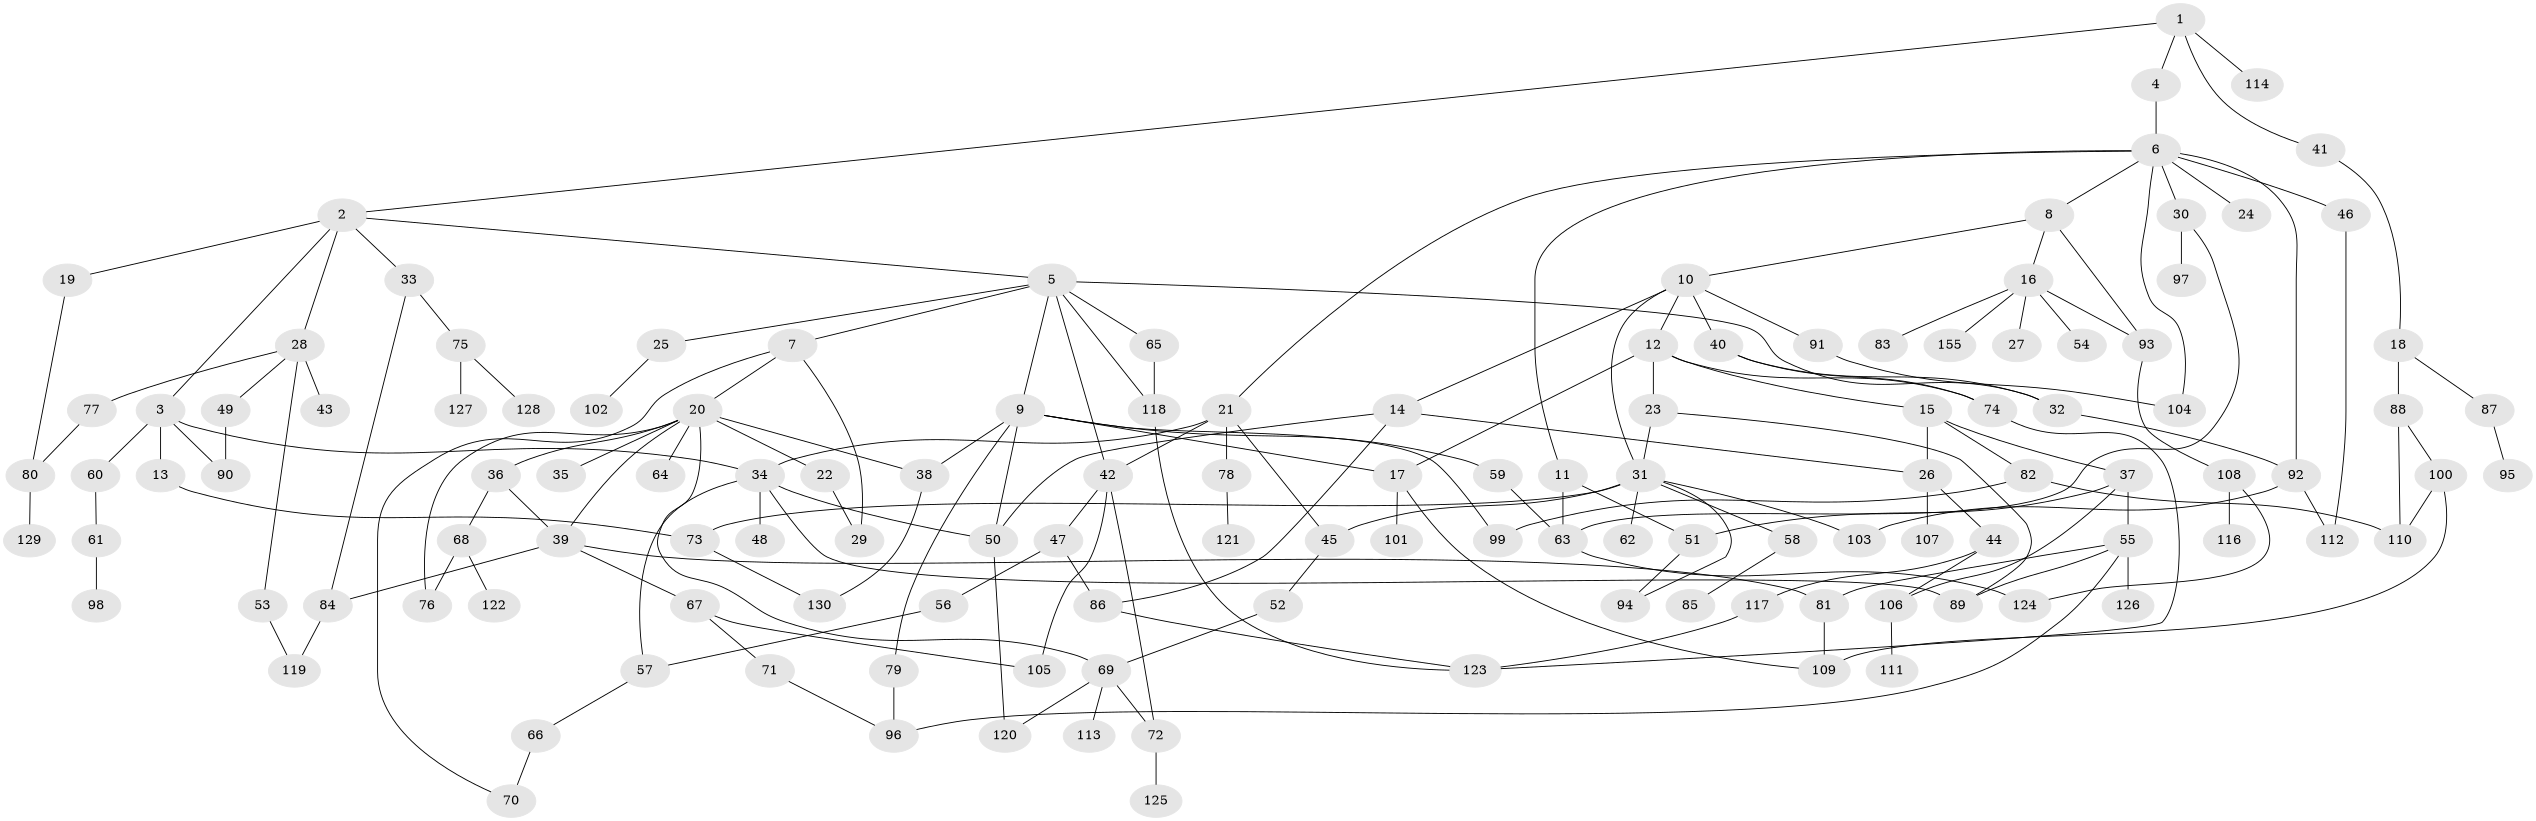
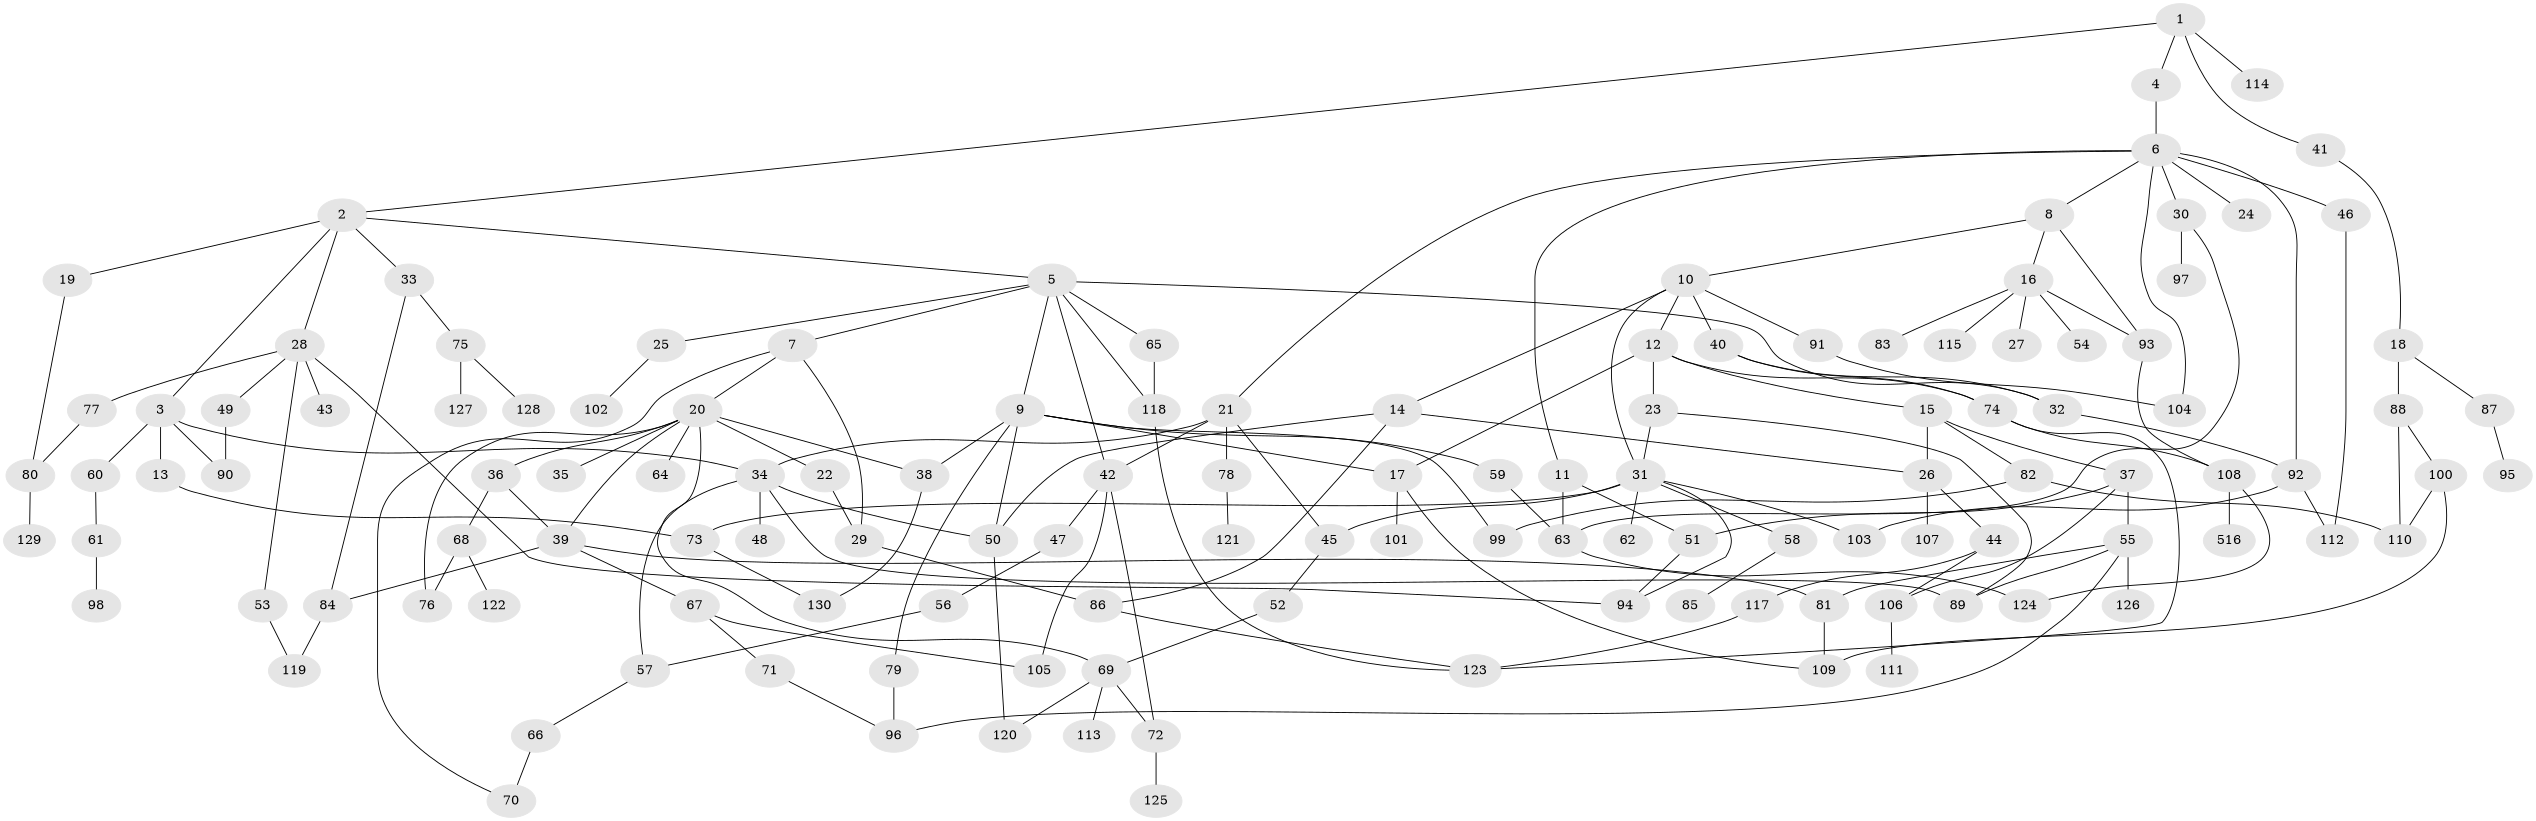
node "155": label "155" -> "115"
edge "74" -- "108": added
node "116": label "116" -> "516"
edge "47" -- "86": now "29" -- "86"
edge "28" -- "94": added
